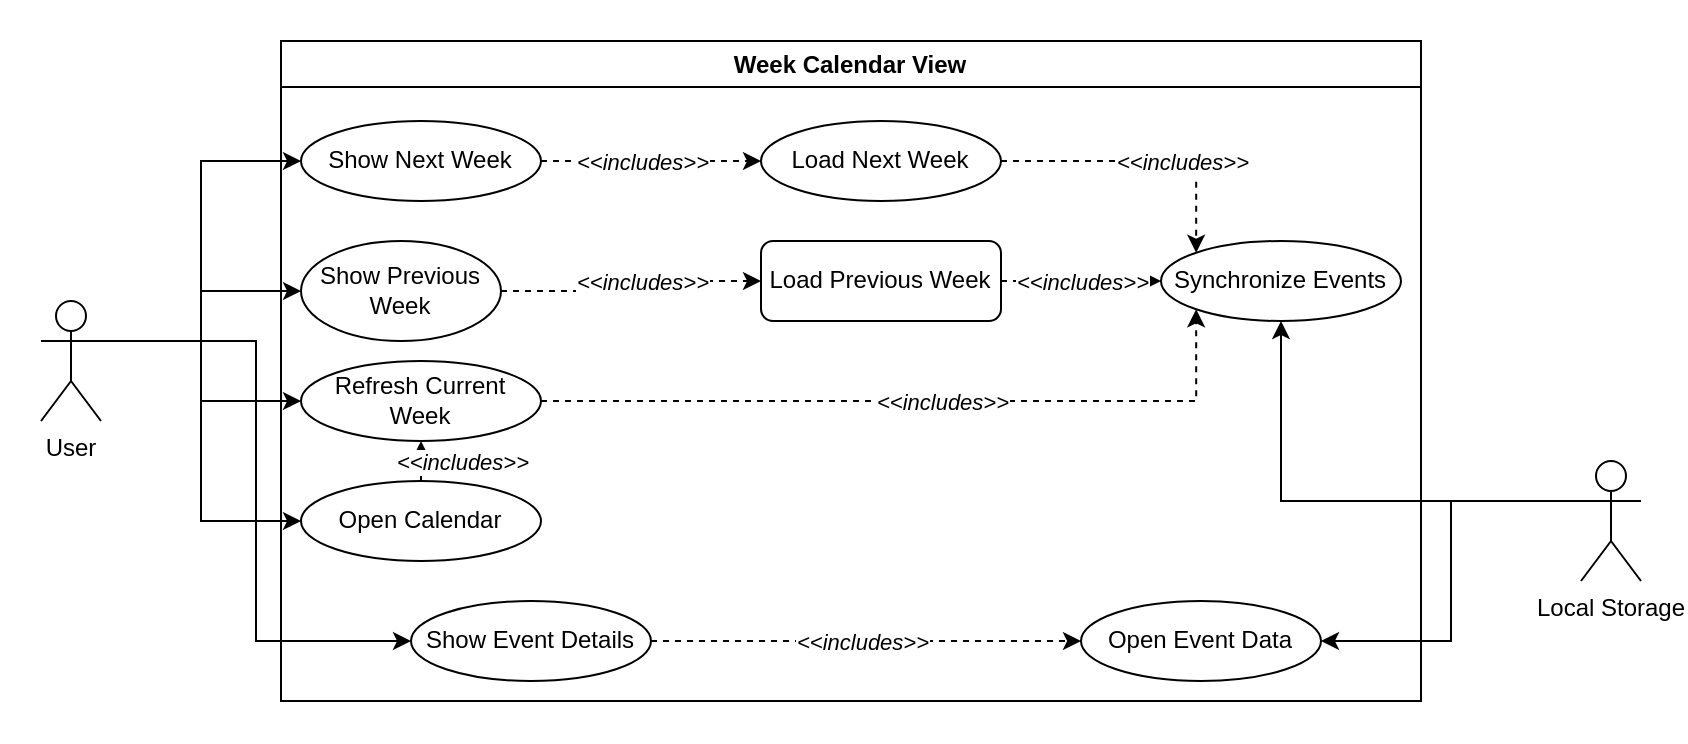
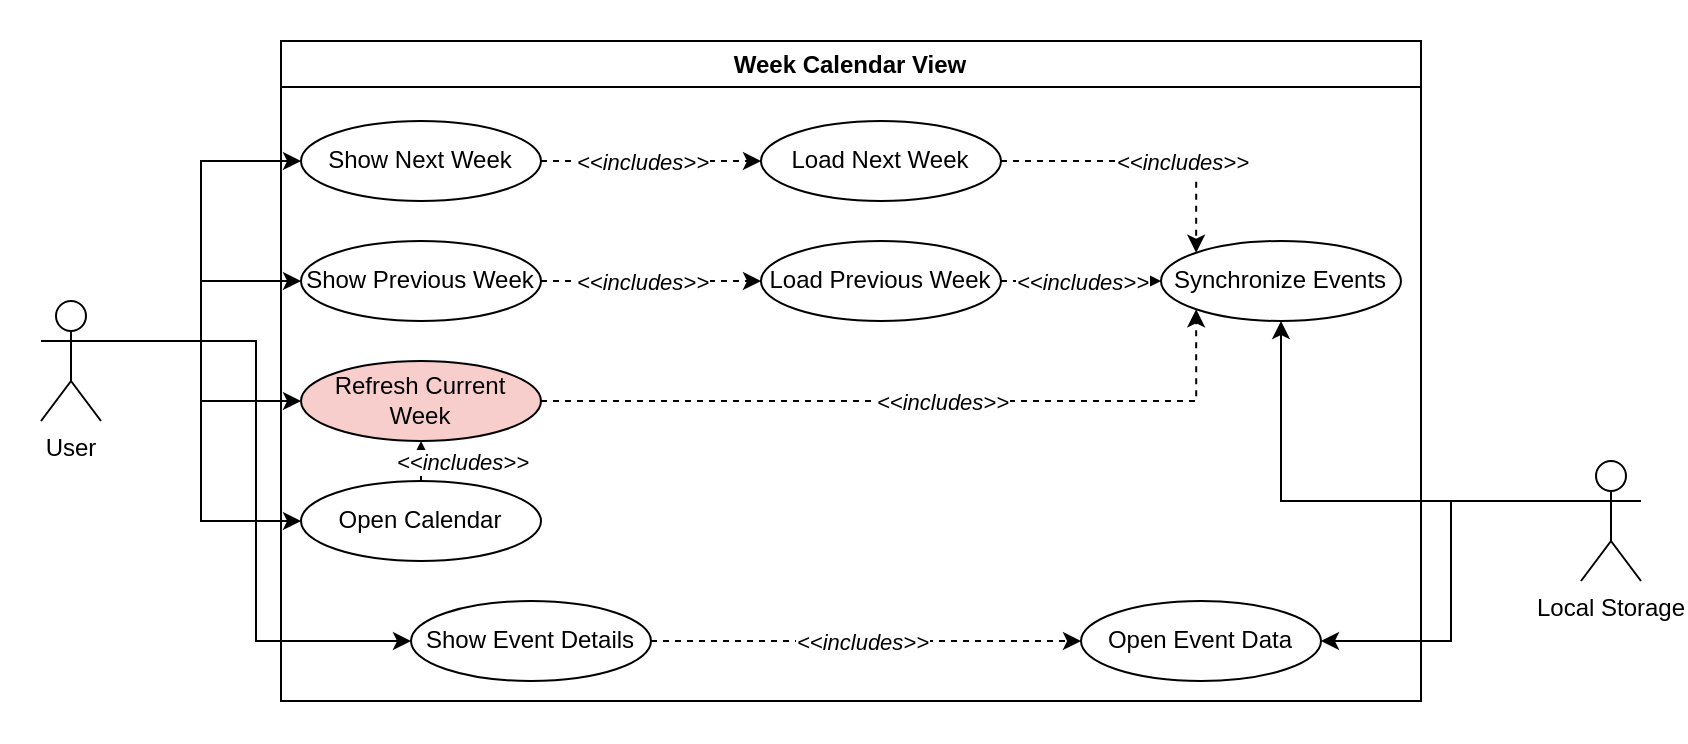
node "Load Previous Week": shape rounded rectangle -> ellipse
node "Show Previous Week": size 200x100 -> 240x80
node "Refresh Current Week": fillcolor #ffffff -> #f8cecc
